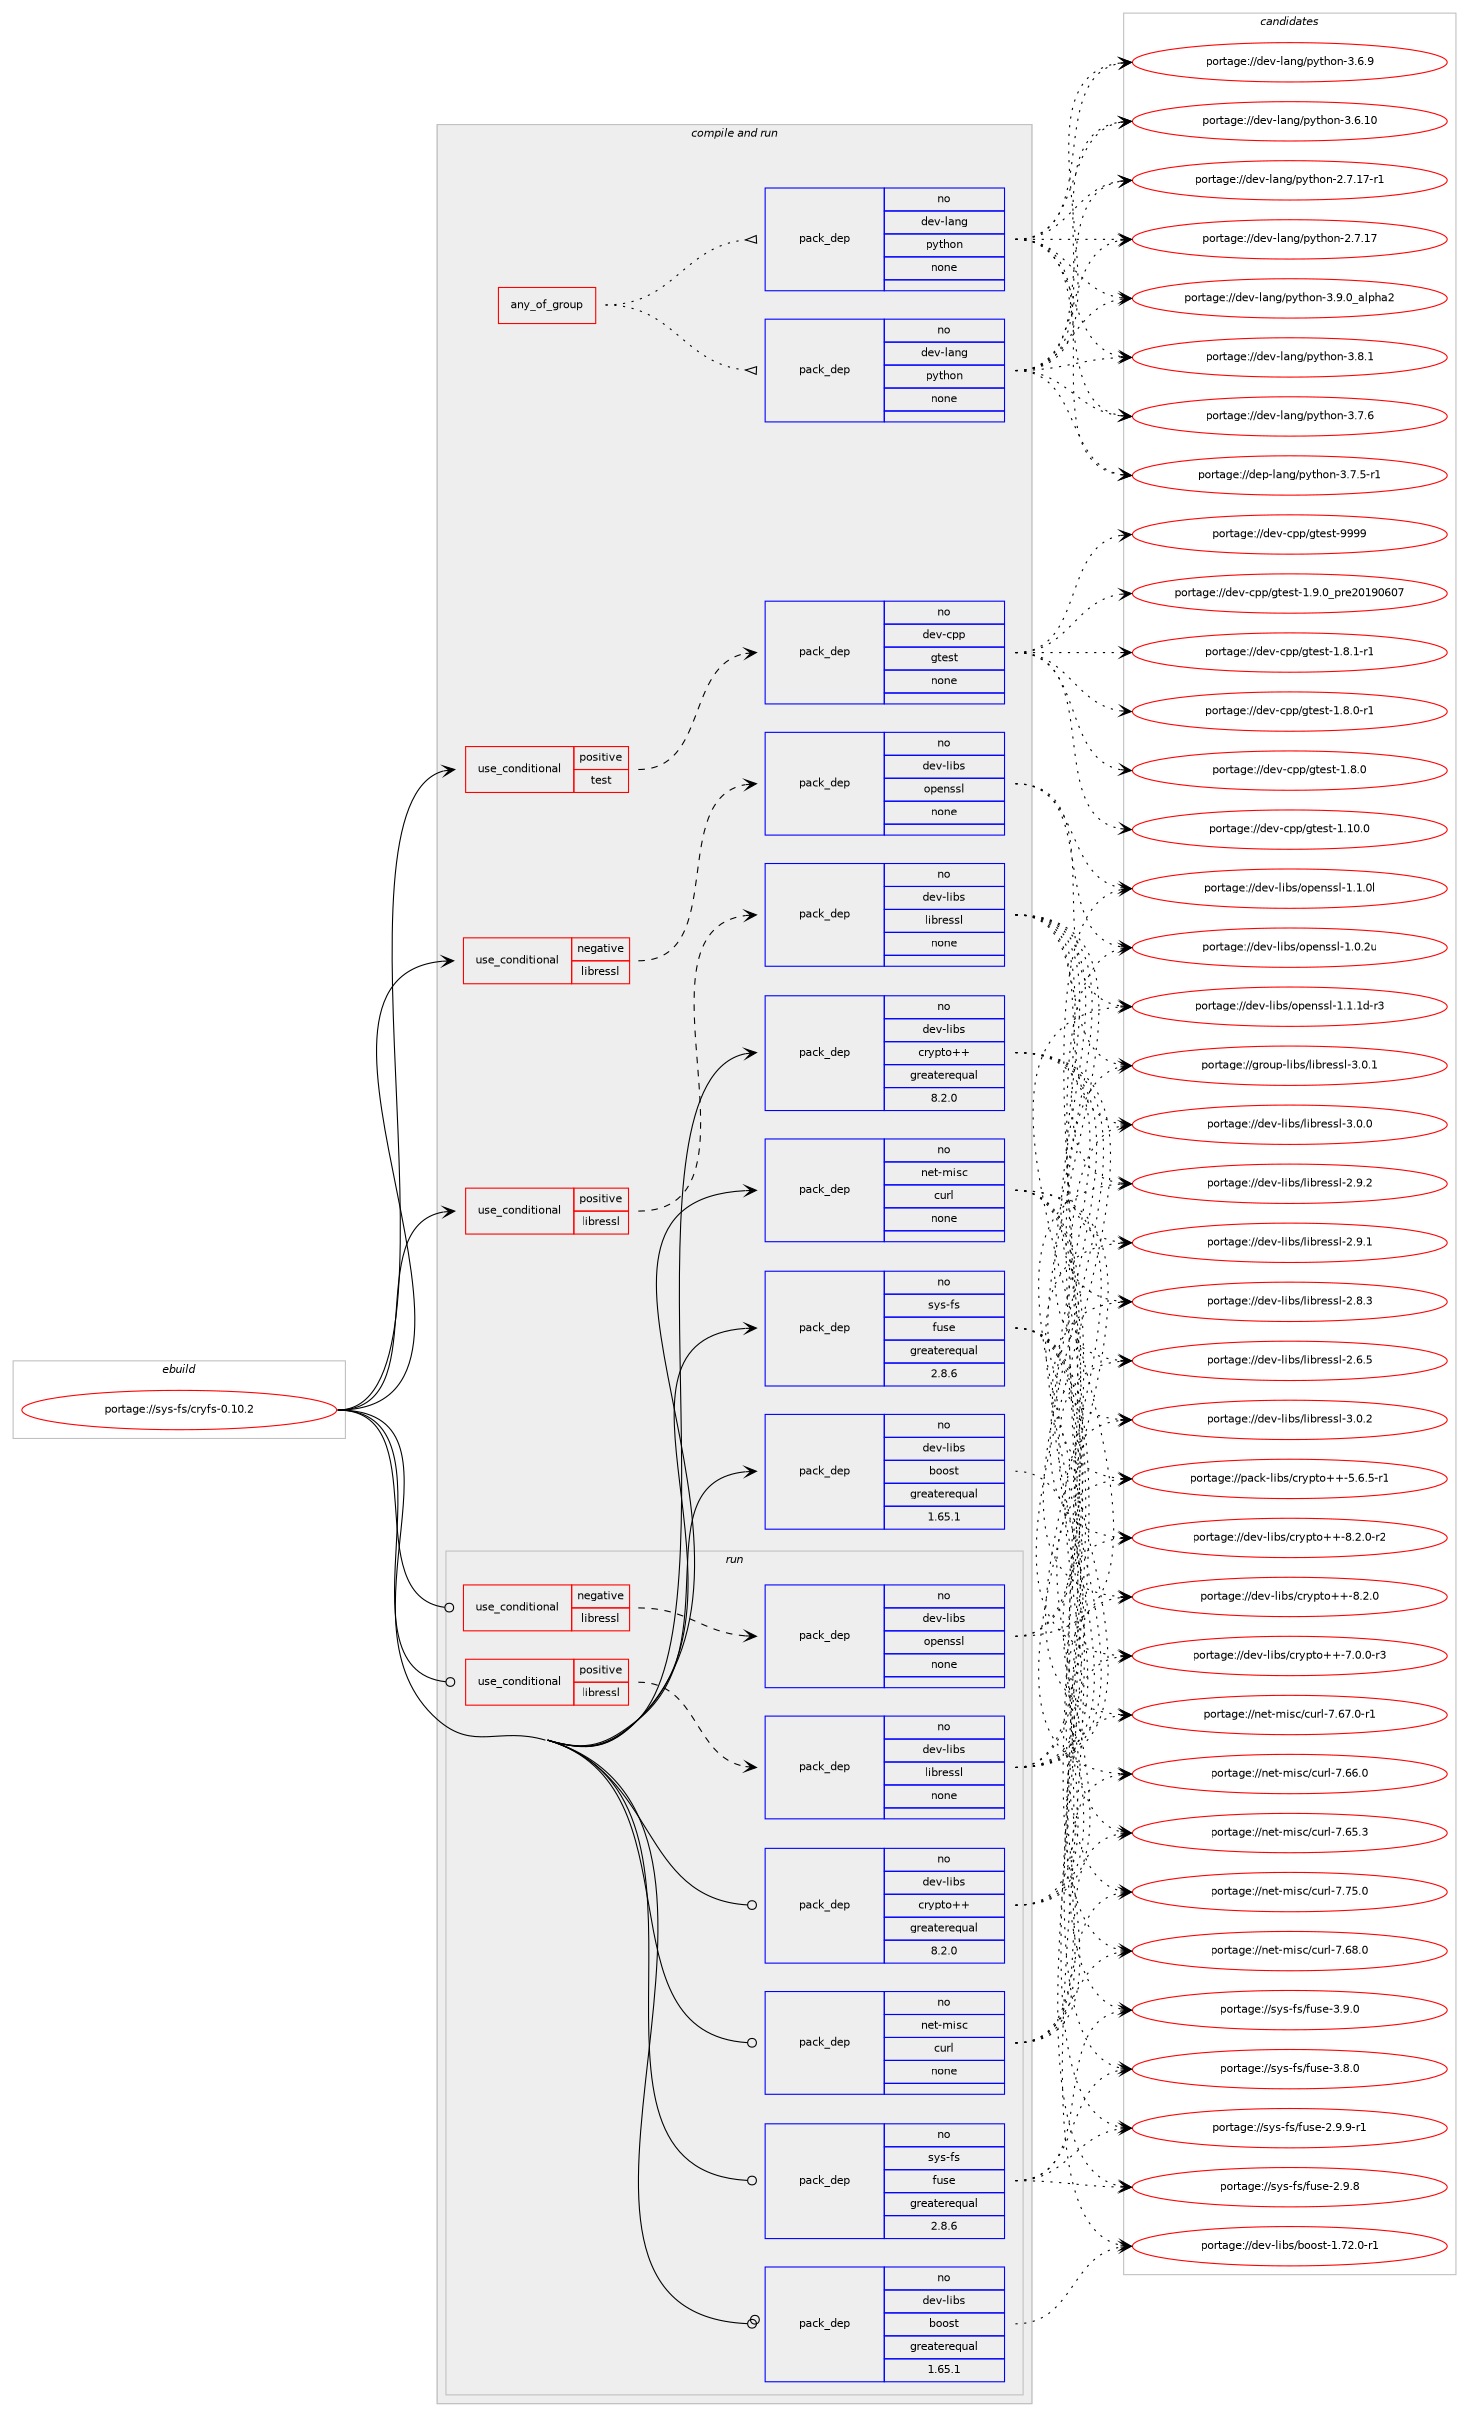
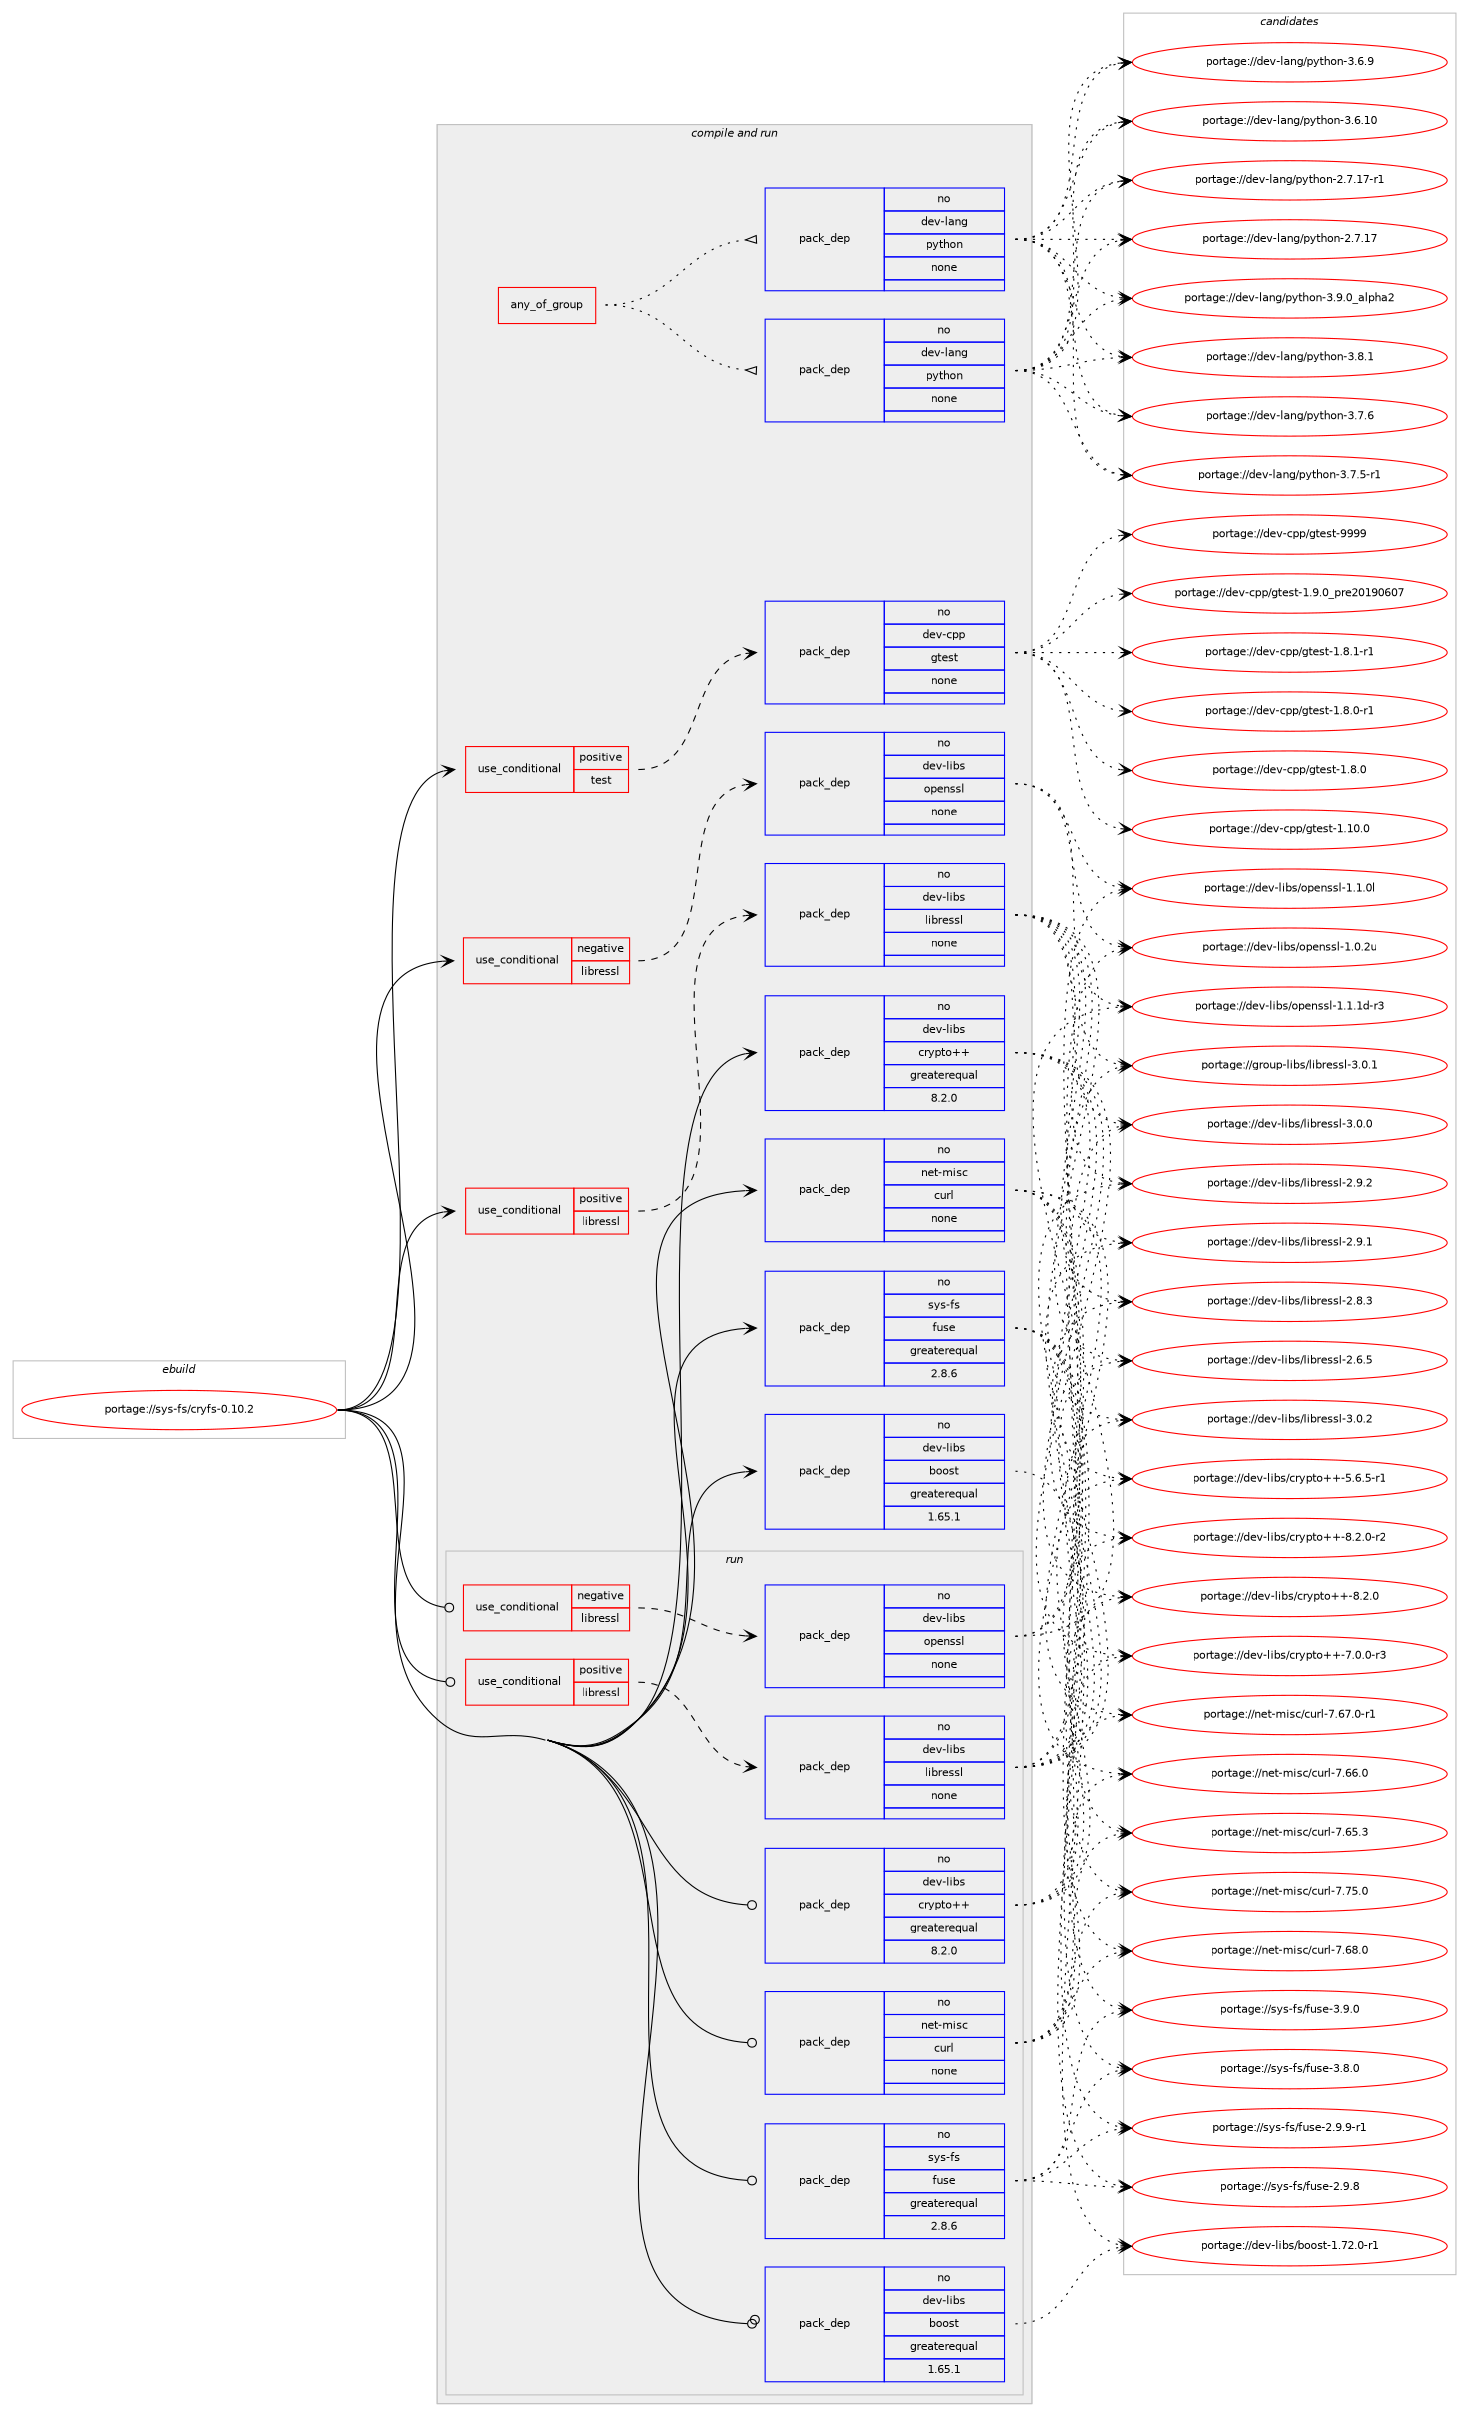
node "portage://dep-lang/python-3.7.5-r1": label "portage://dep-lang/python-3.7.5-r1" -> "portage://dev-lang/python-3.7.5-r1"
node "portage://pack-libs/crypto++-5.6.5-r1": label "portage://pack-libs/crypto++-5.6.5-r1" -> "portage://dev-libs/crypto++-5.6.5-r1"
